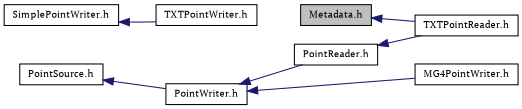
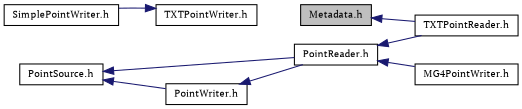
edge "TXTPointWriter.h" -> "SimplePointWriter.h": reversed
edge "PointReader.h" -> "PointSource.h": added
edge "MG4PointWriter.h" -> "PointWriter.h": now "MG4PointWriter.h" -> "PointReader.h"
